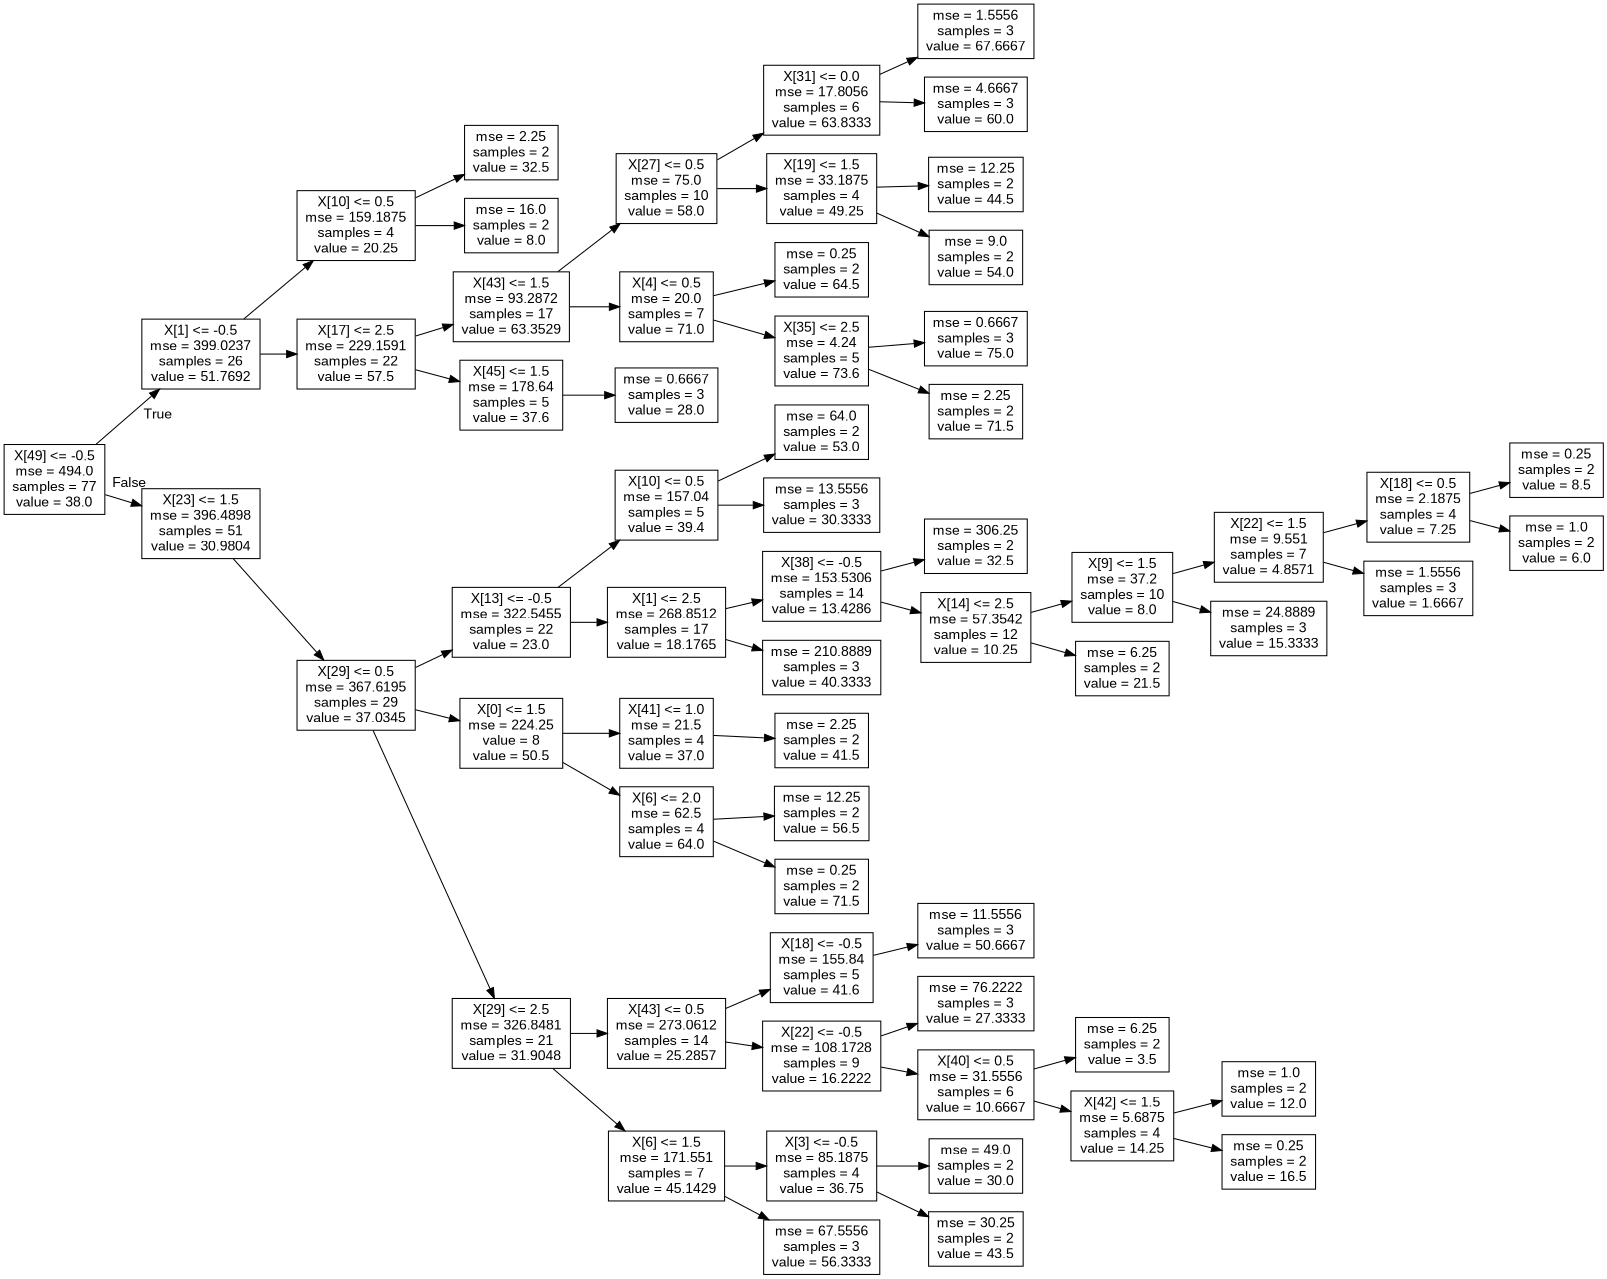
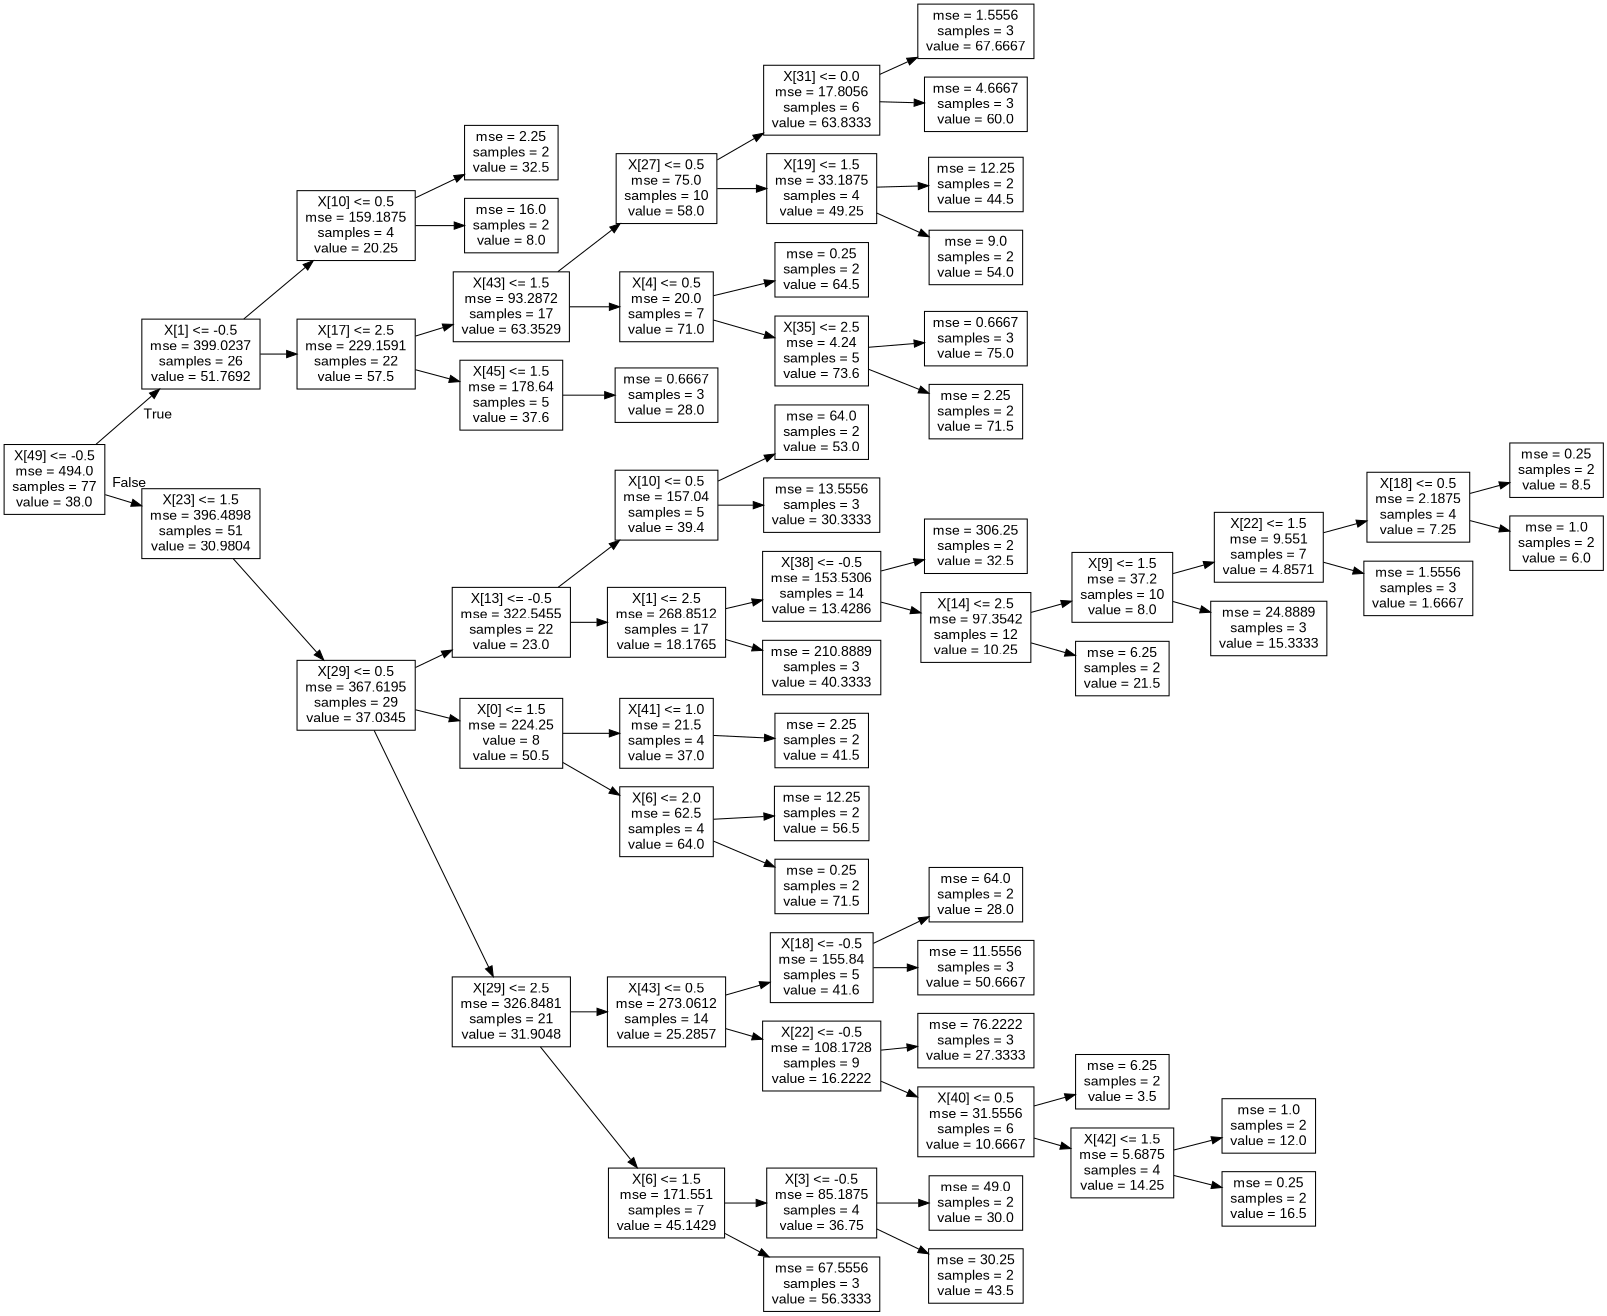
node "X[14] <= 2.5 mse = 57.3542 samples = 12 value = 10.25": label "X[14] <= 2.5 mse = 57.3542 samples = 12 value = 10.25" -> "X[14] <= 2.5 mse = 97.3542 samples = 12 value = 10.25"
node "mse = 64.0 samples = 2 value = 28.0": added
